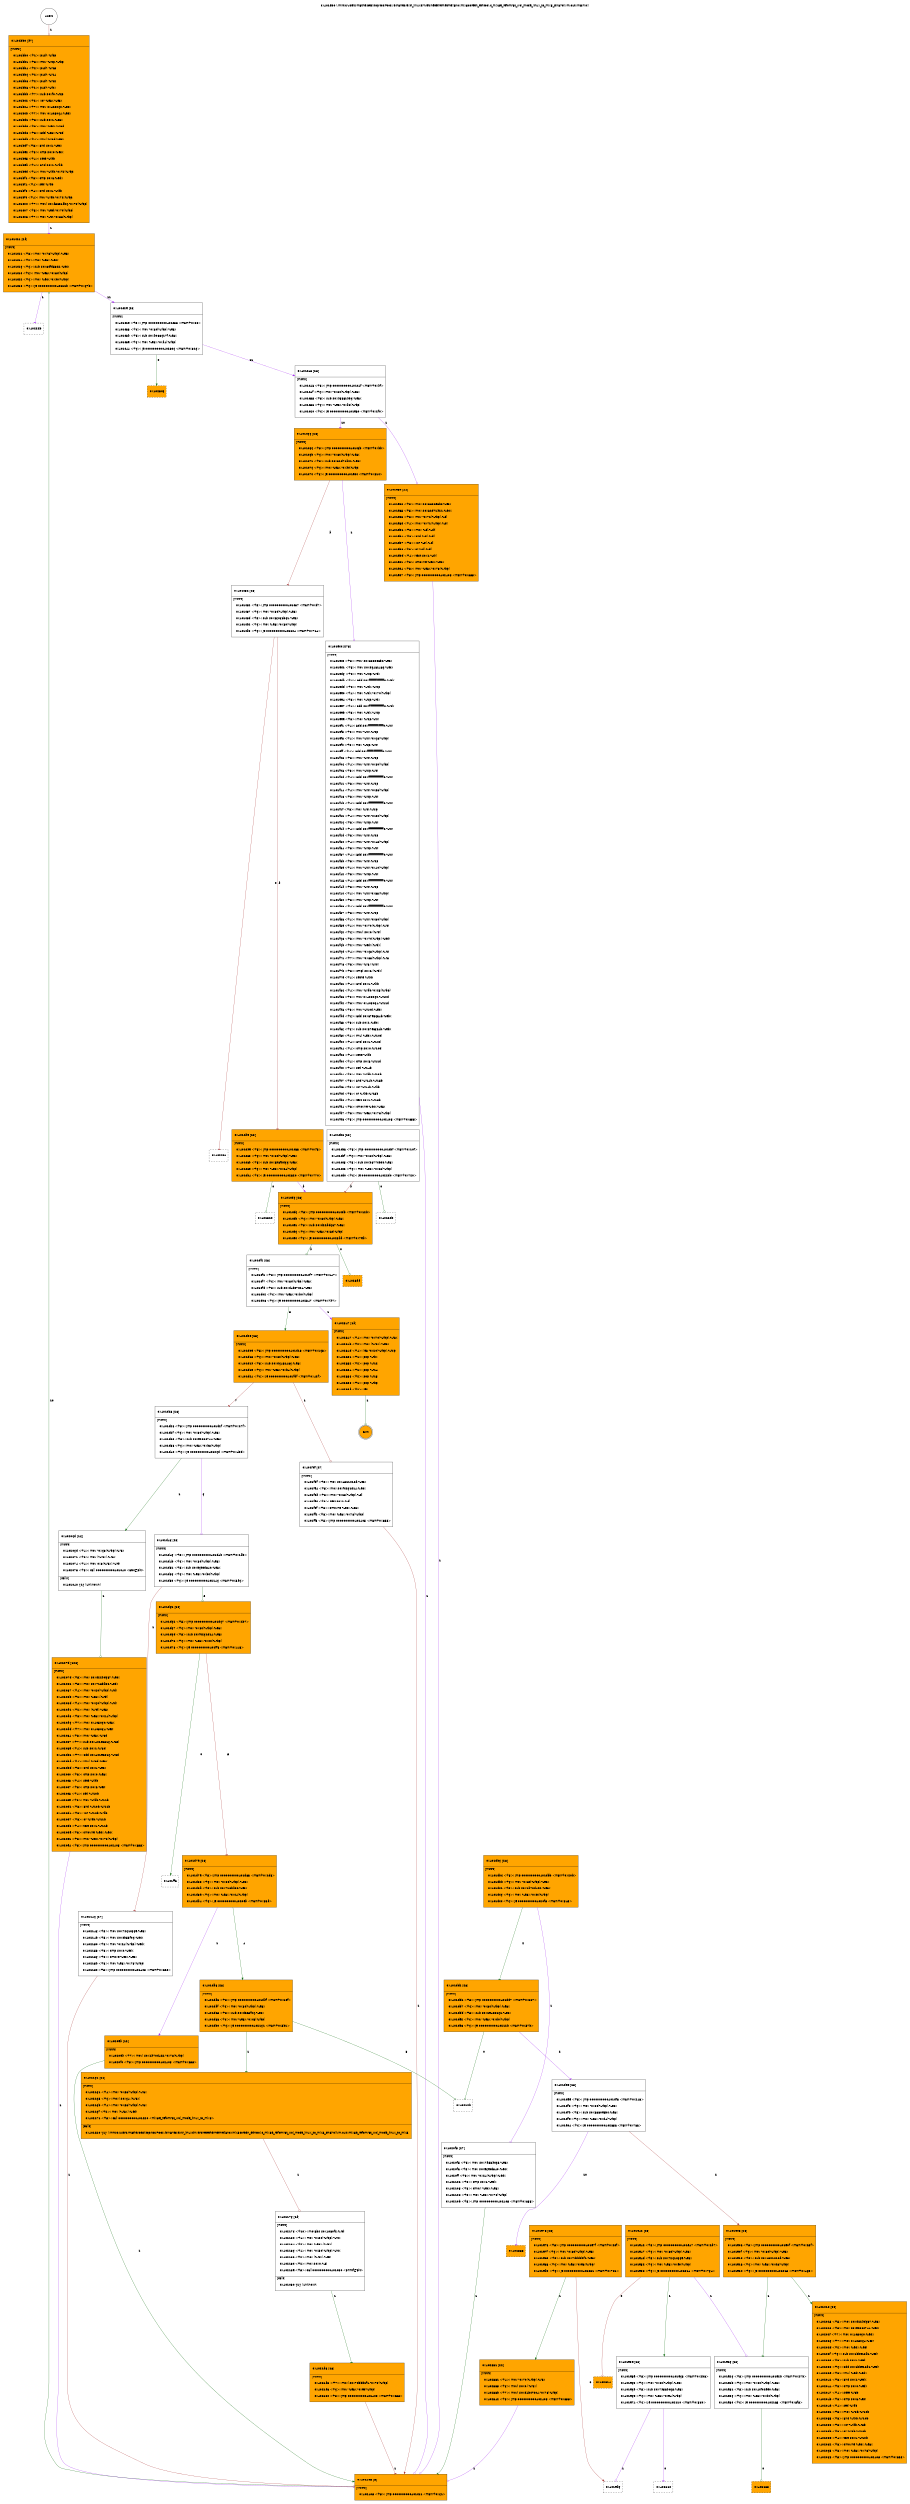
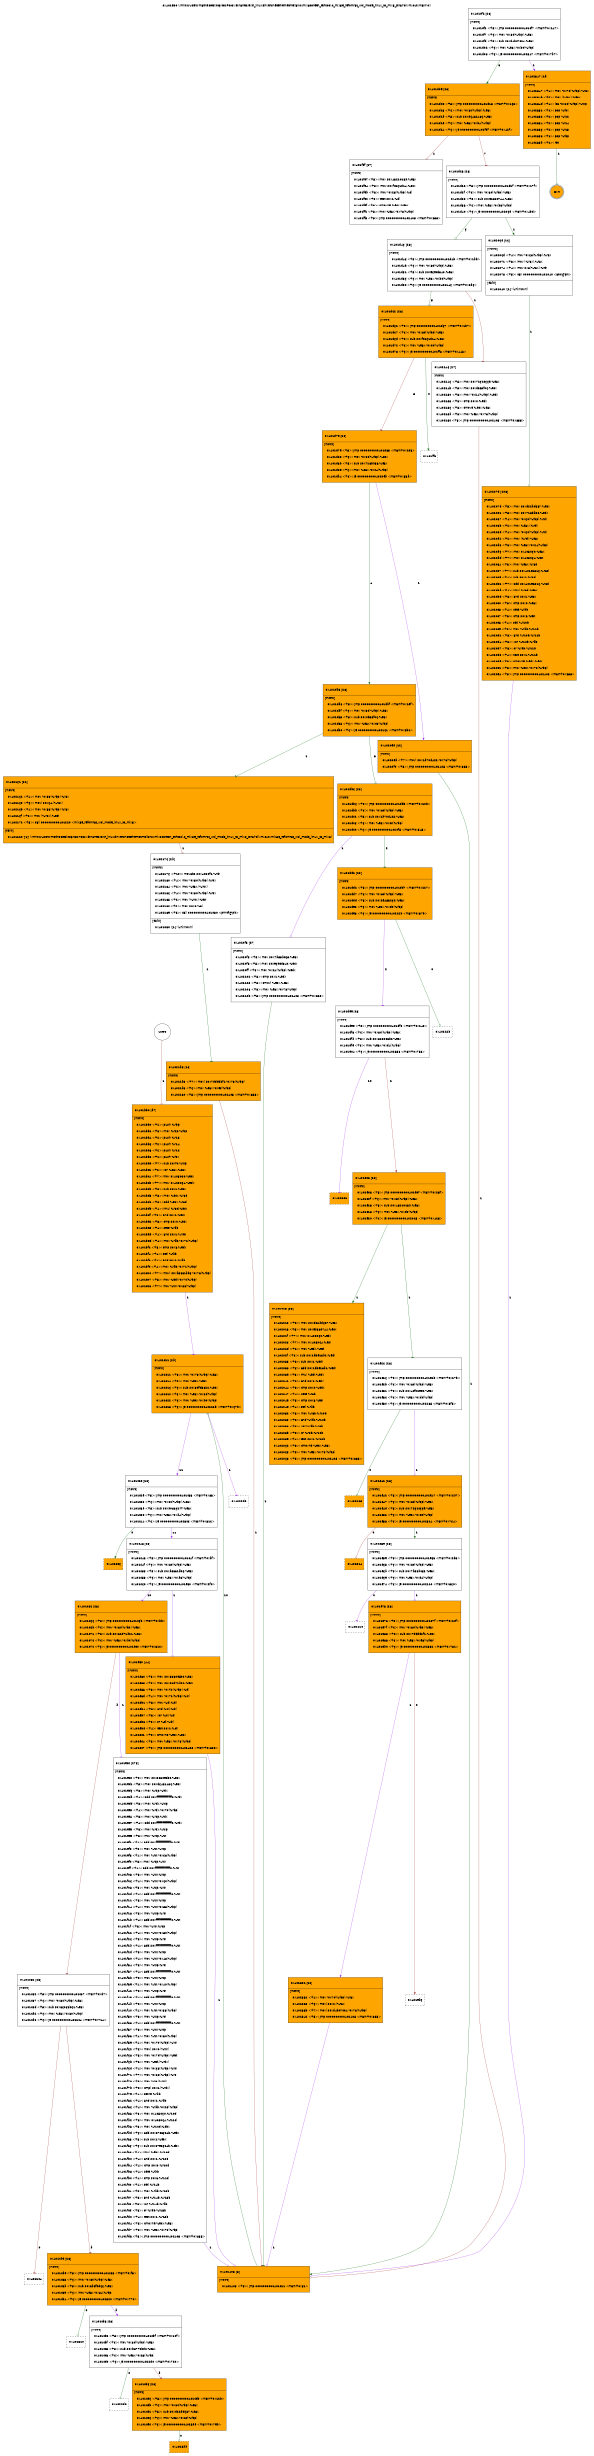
edge "0x401c9e [28]" -> "0x401cd6 [28]": now "0x401c9e [28]" -> "0x401cba [28]"
edge "0x401cd6 [28]" -> "0x401cf2 [28]": removed, label "9"
edge "0x401d2a [28]" -> "0x401d46 [28]": color purple -> darkgreen
edge "0x401fdf [27]" -> "0x402405 [5]": removed, label "1"
edge "0x401d9a [28]" -> "0x40212b": now "0x401d9a [28]" -> "0x401db6 [28]"
edge "0x401e42 [28]" -> "0x401e26 [28]": reversed
edge "0x401e7a [28]" -> "0x402331 [22]": color darkgreen -> purple
edge "0x401e5e [28]" -> "0x401e96": now "0x401e5e [28]" -> "0x401e7a [28]"
